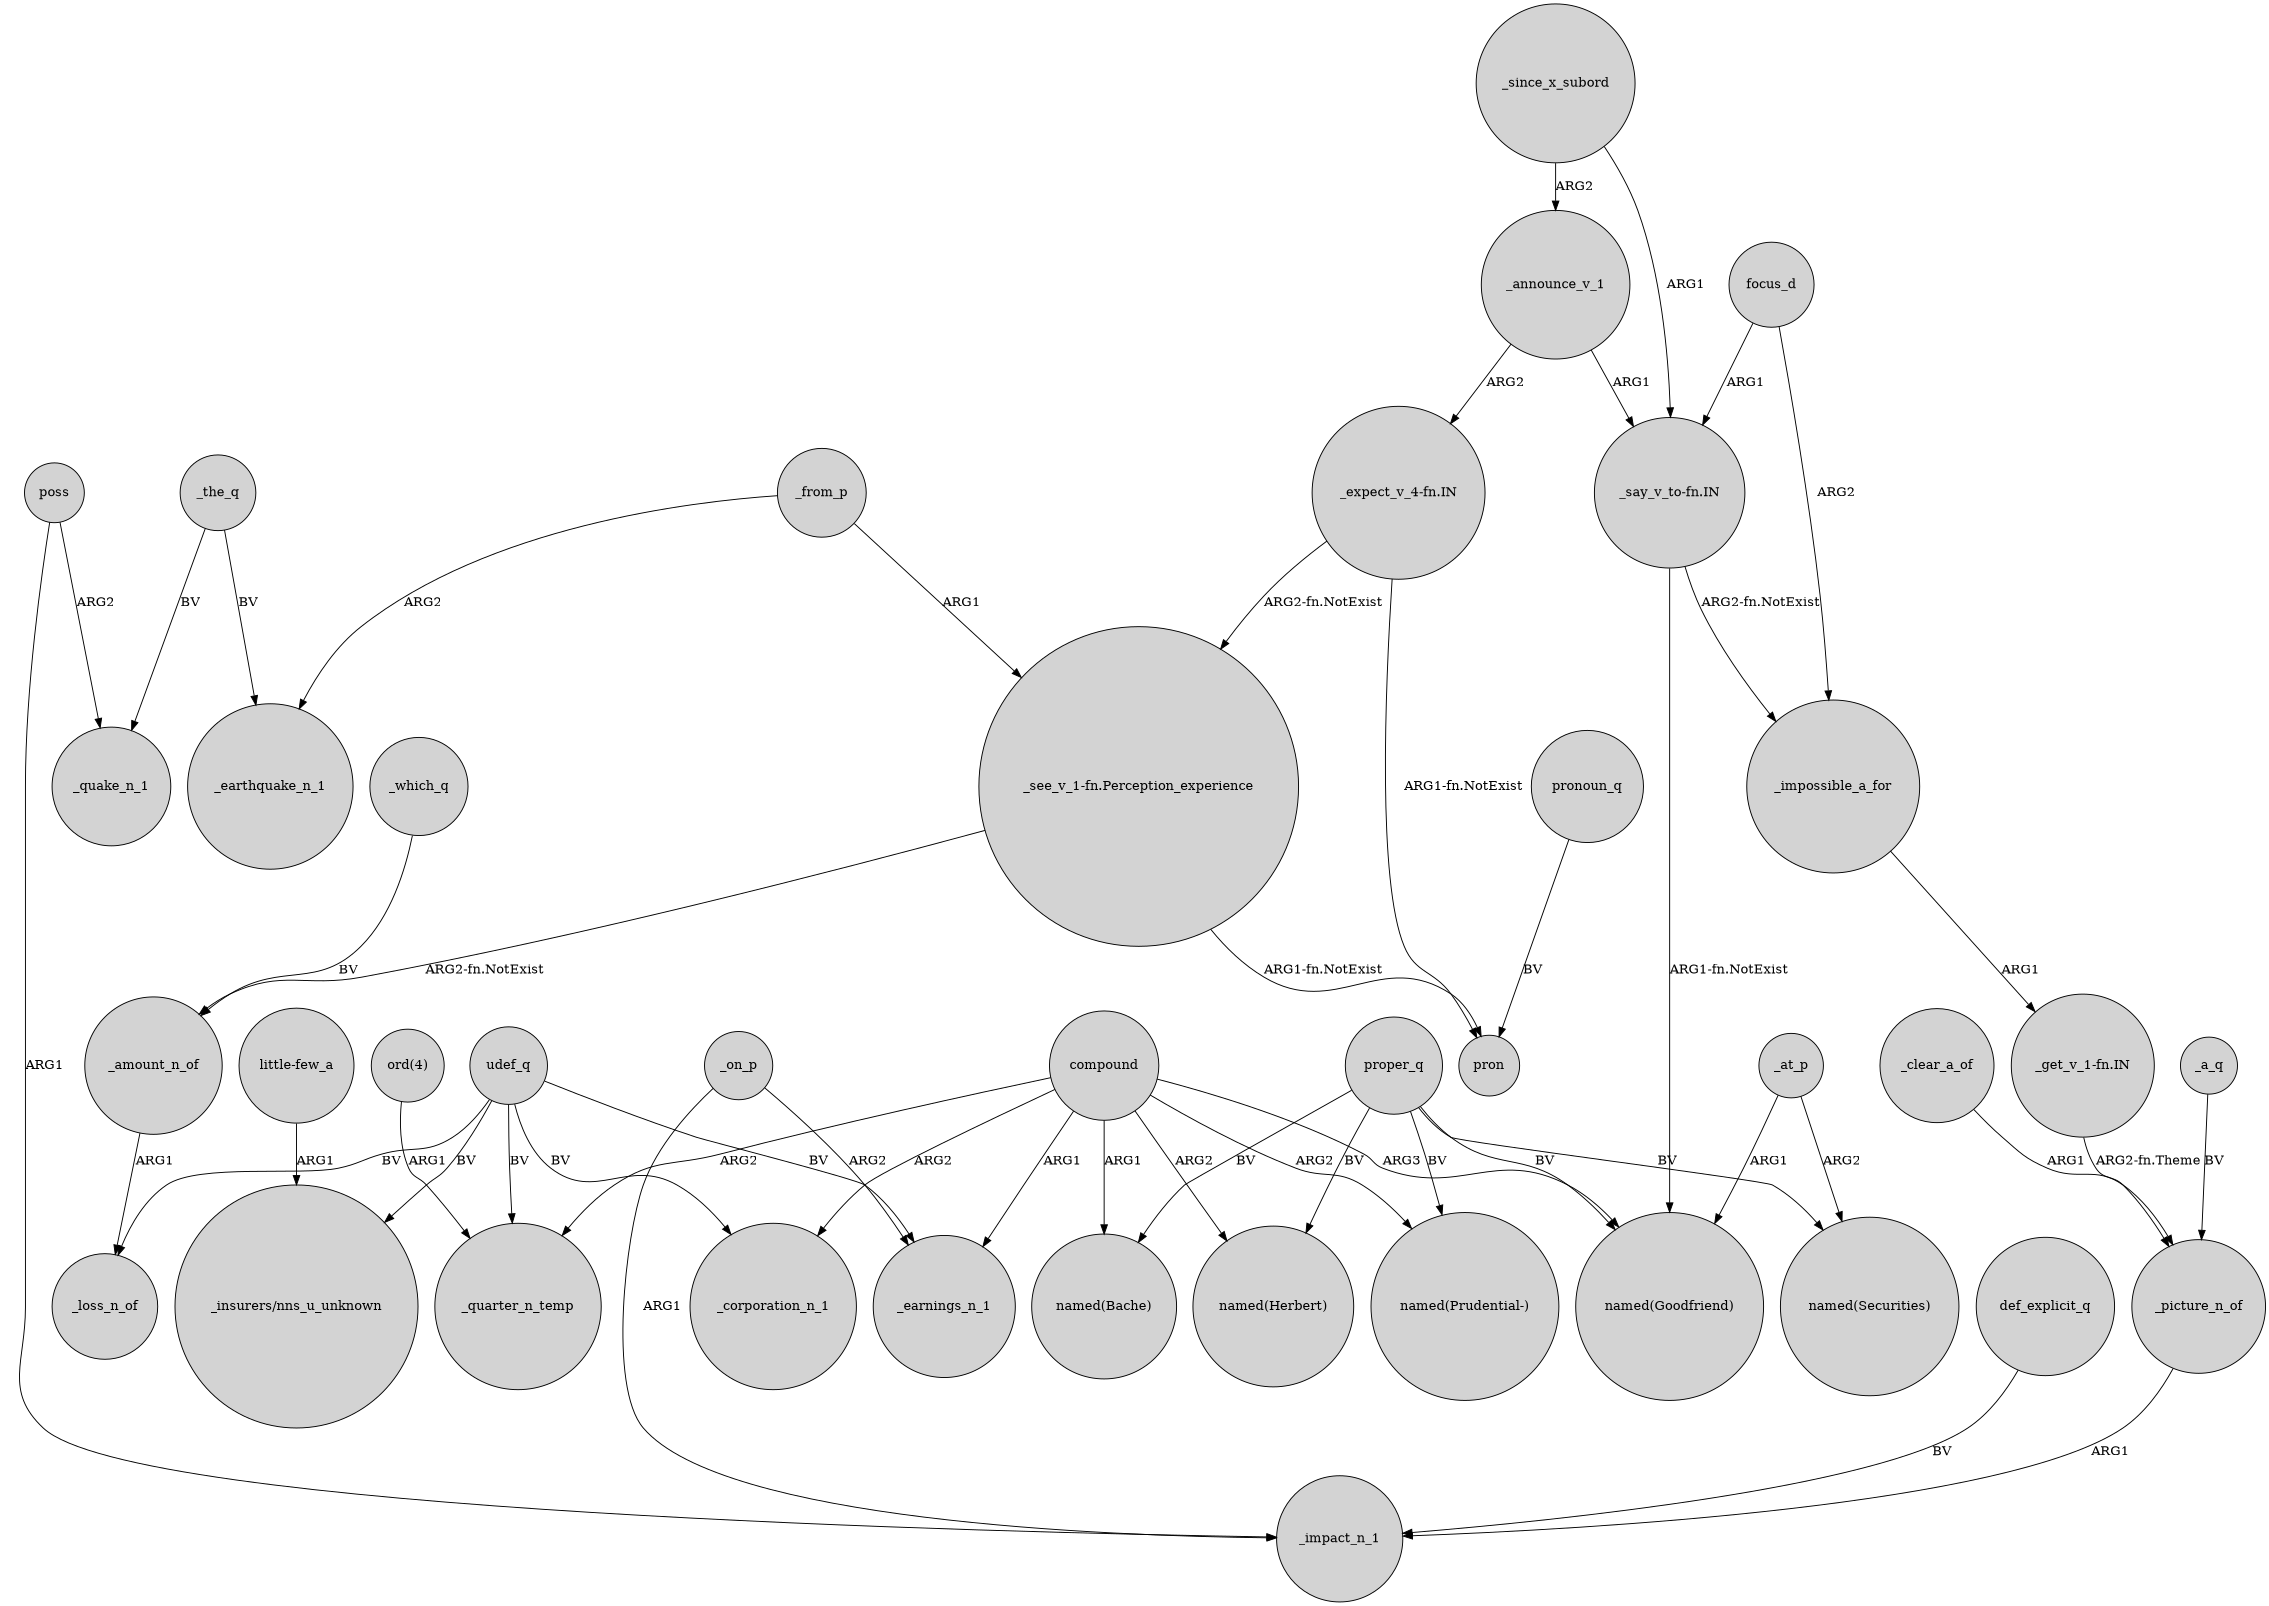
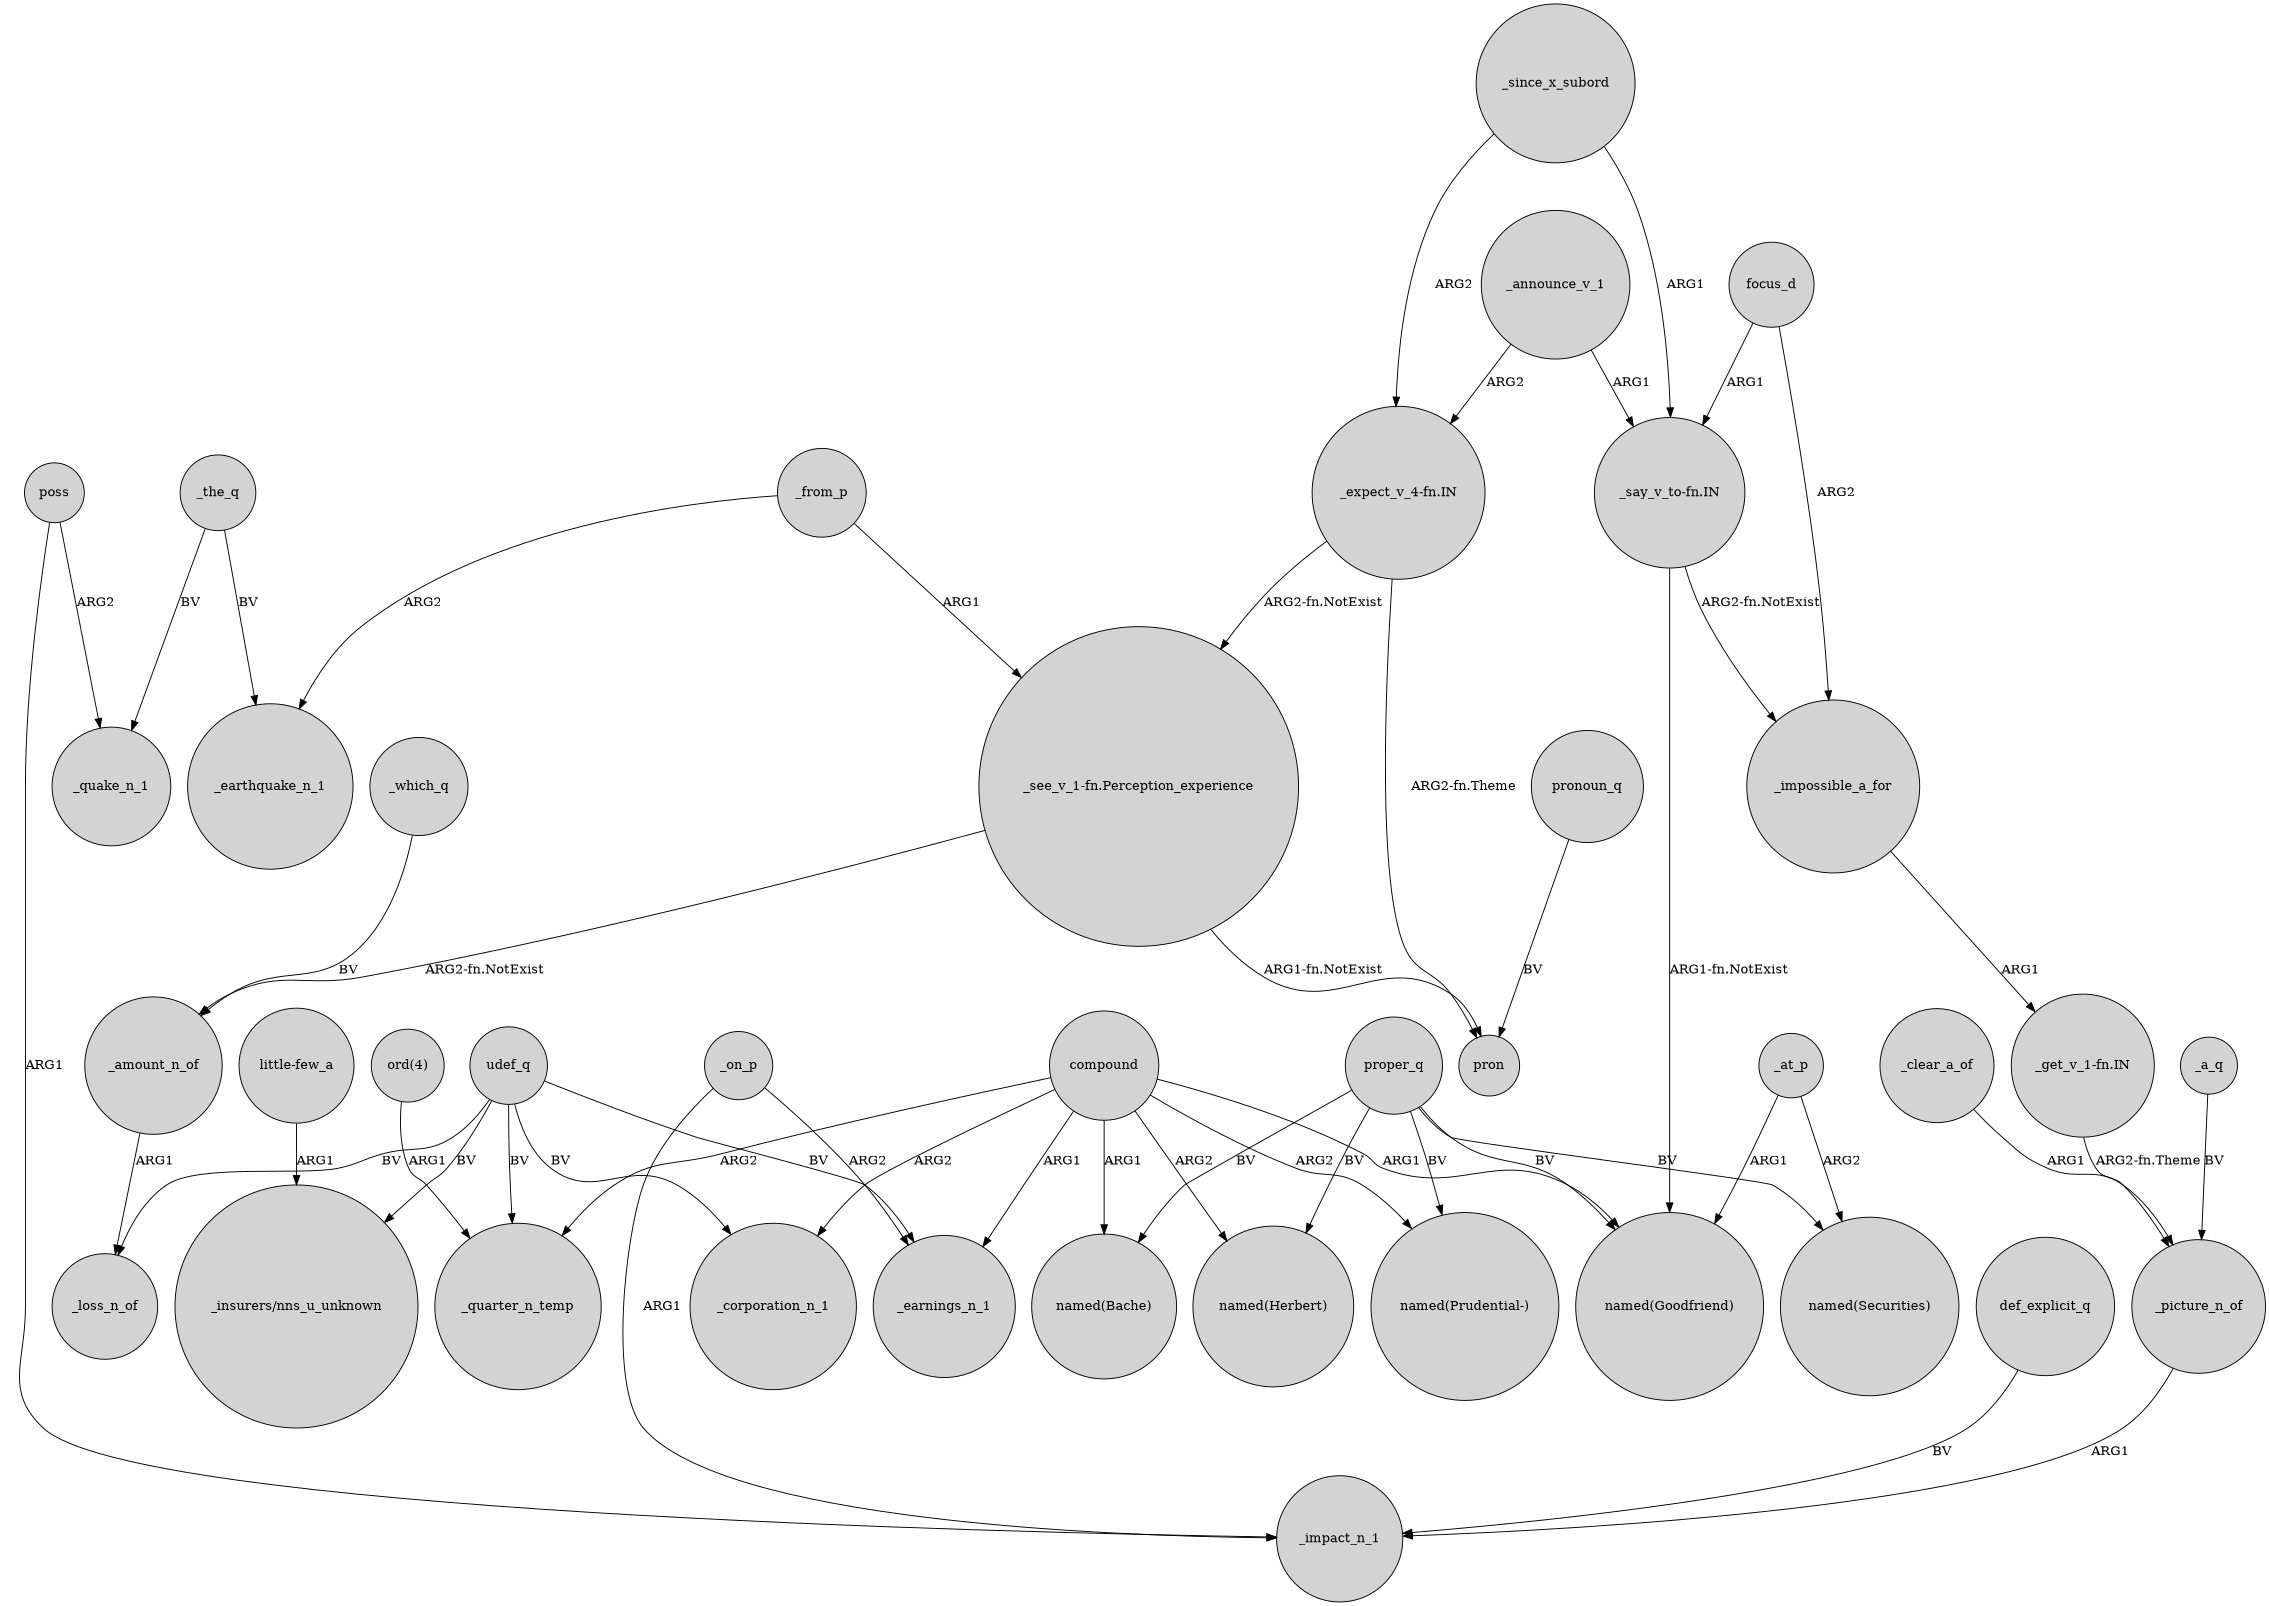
edge "_since_x_subord" -> "_announce_v_1": now "_since_x_subord" -> "_expect_v_4-fn.IN"
edge "_expect_v_4-fn.IN" -> "pron": label "ARG1-fn.NotExist" -> "ARG2-fn.Theme"
edge "compound" -> "named(Goodfriend)": label "ARG3" -> "ARG1"
